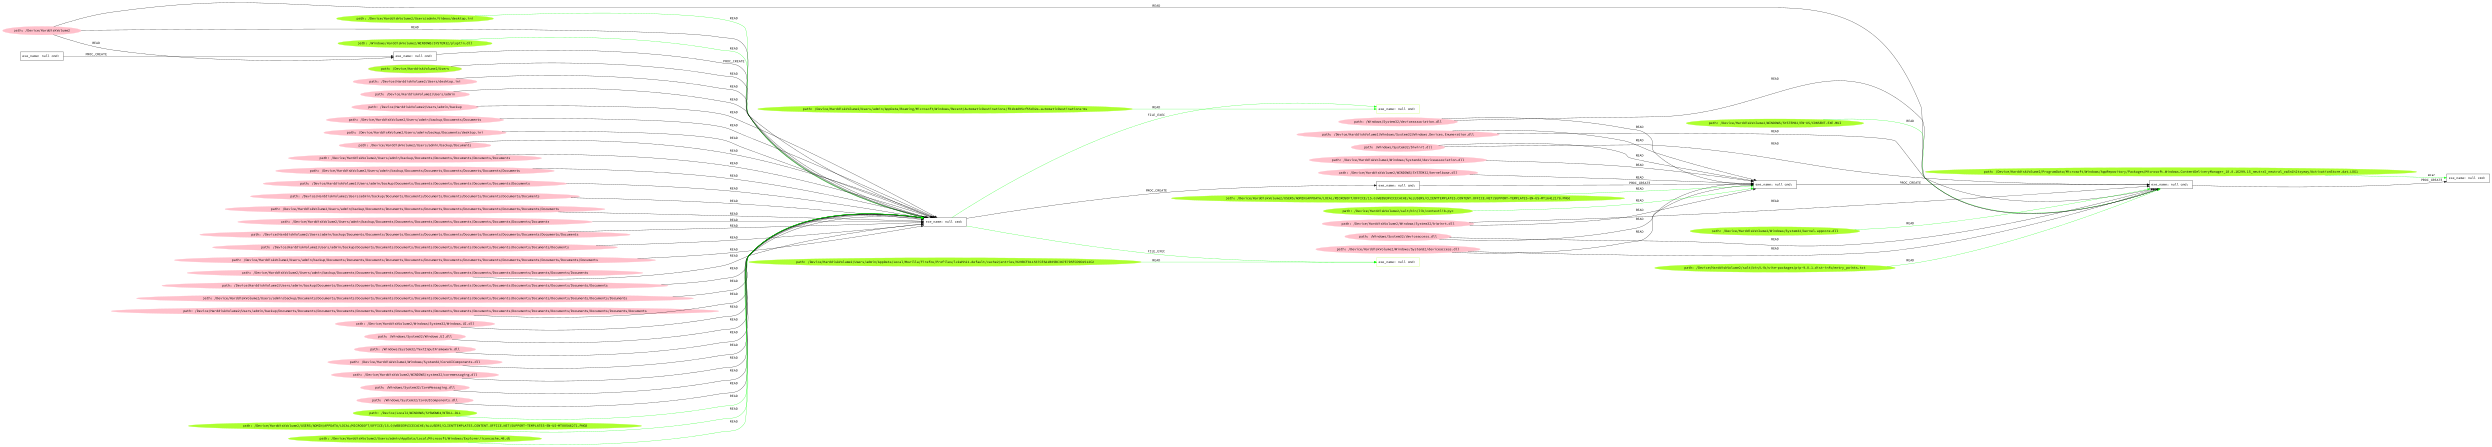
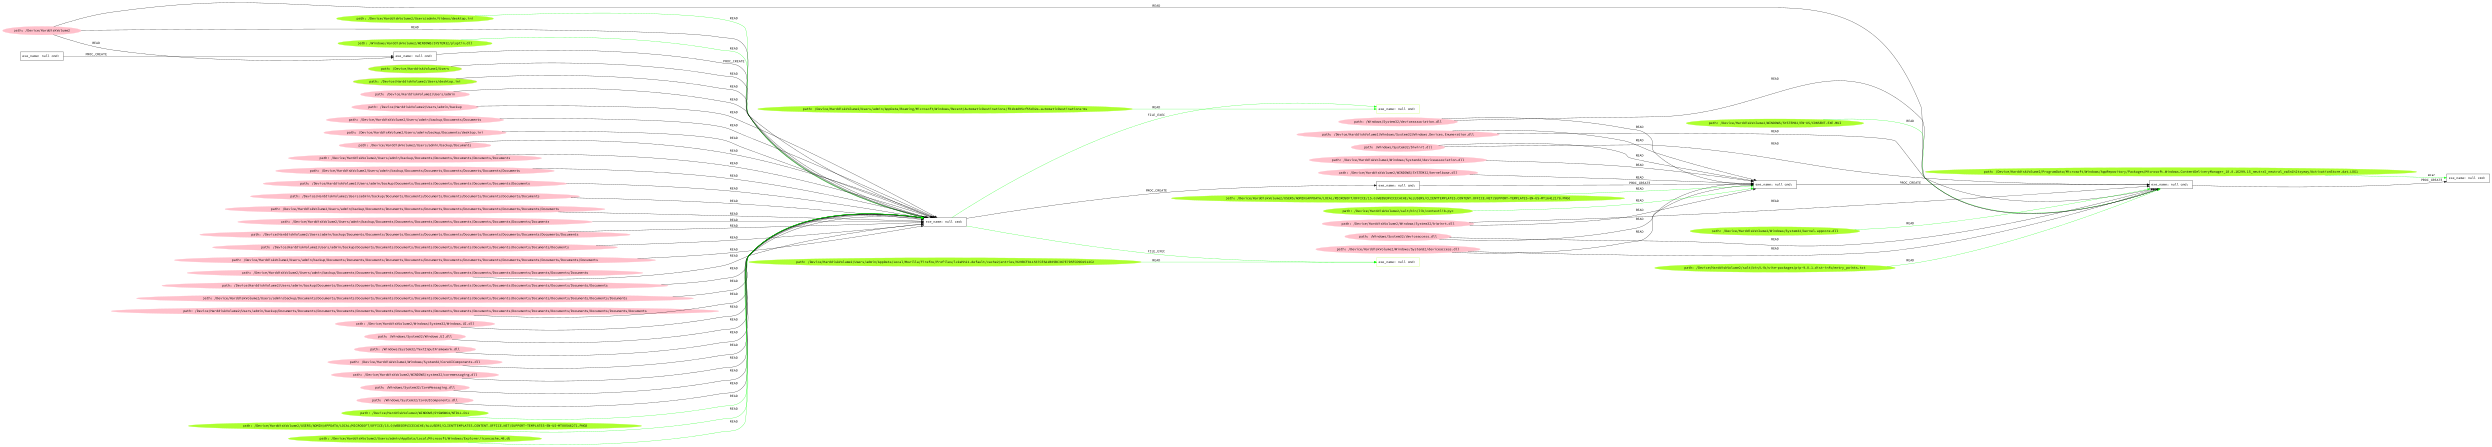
node "path: /Device/HarddiskVolume2/Users/desktop.ini": fillcolor pink -> greenyellow
node "path: /Device/Local2/WINDOWS/SYSWOW64/NTDLL.DLL": label "path: /Device/Local2/WINDOWS/SYSWOW64/NTDLL.DLL" -> "path: /Device/HarddiskVolume2/WINDOWS/SYSWOW64/NTDLL.DLL"
